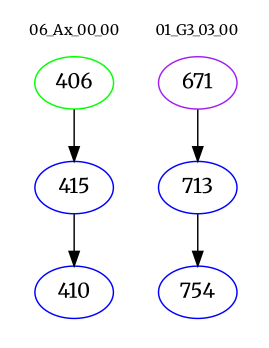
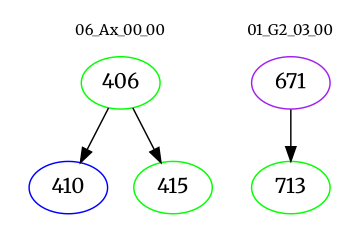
cluster "01_G3_03_00": label "01_G3_03_00" -> "01_G2_03_00"
node "415": color blue -> green
node "713": color blue -> green
edge "415" -> "410": now "406" -> "410"
node "754": removed
